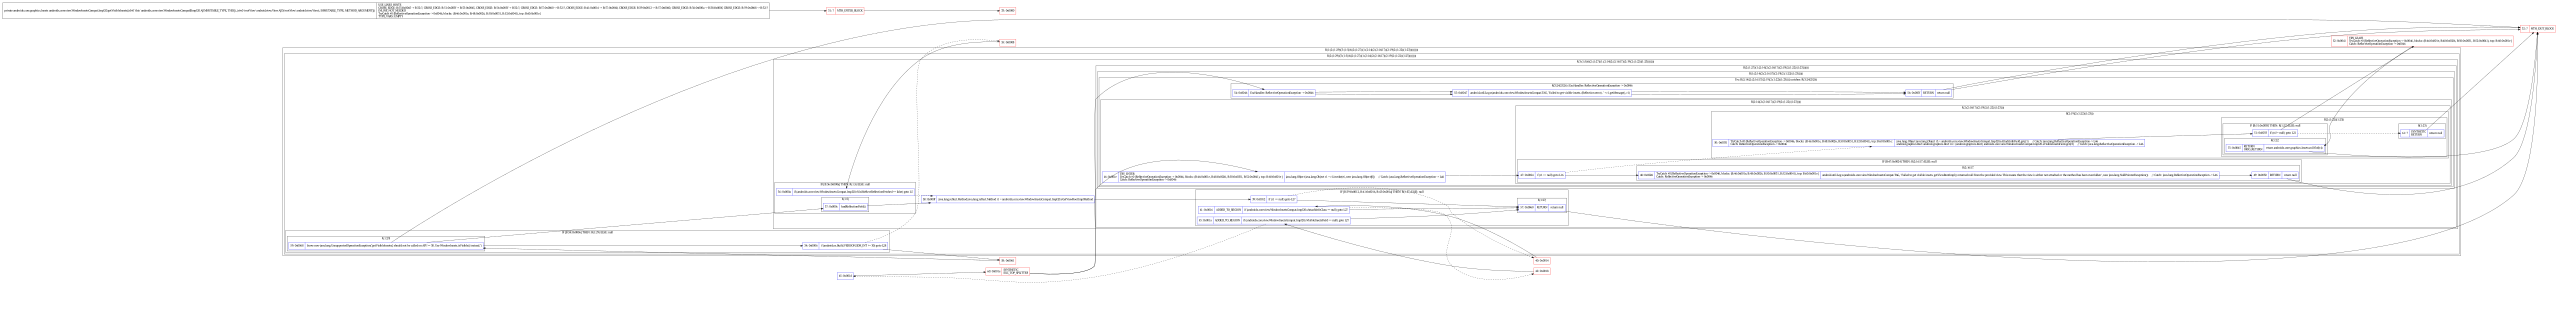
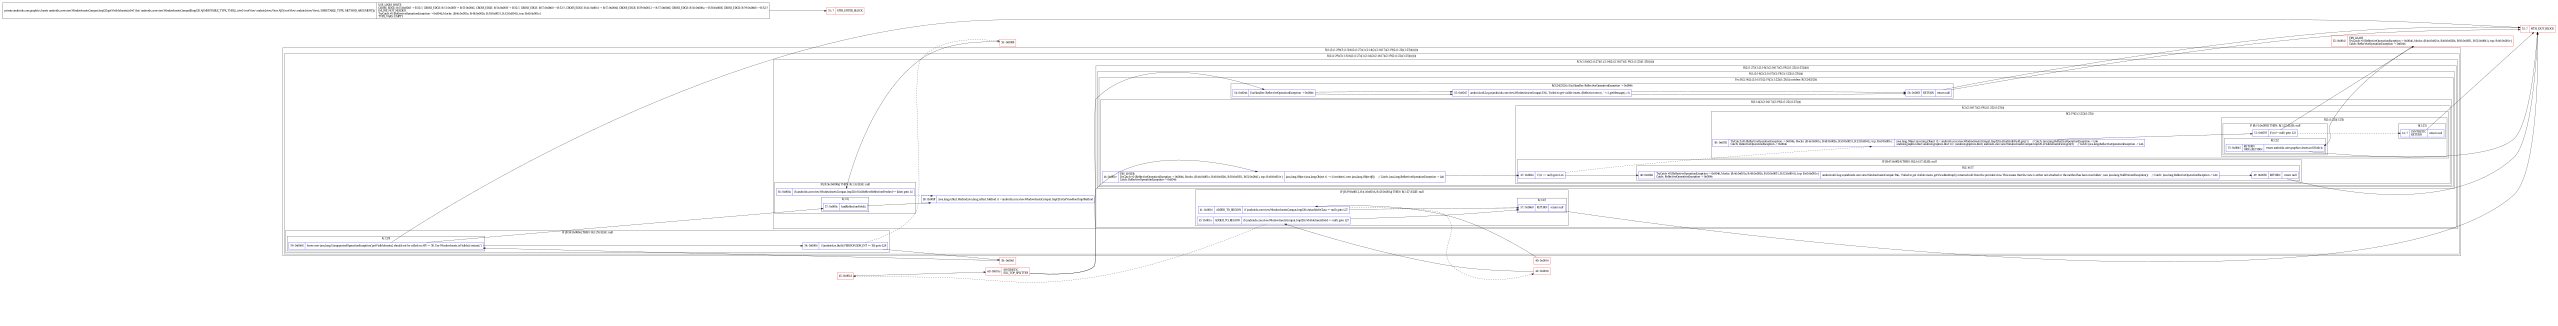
node "33: 0x0000": removed
node "39: 0x0012": removed
node "45: 0x001d": color blue -> red
